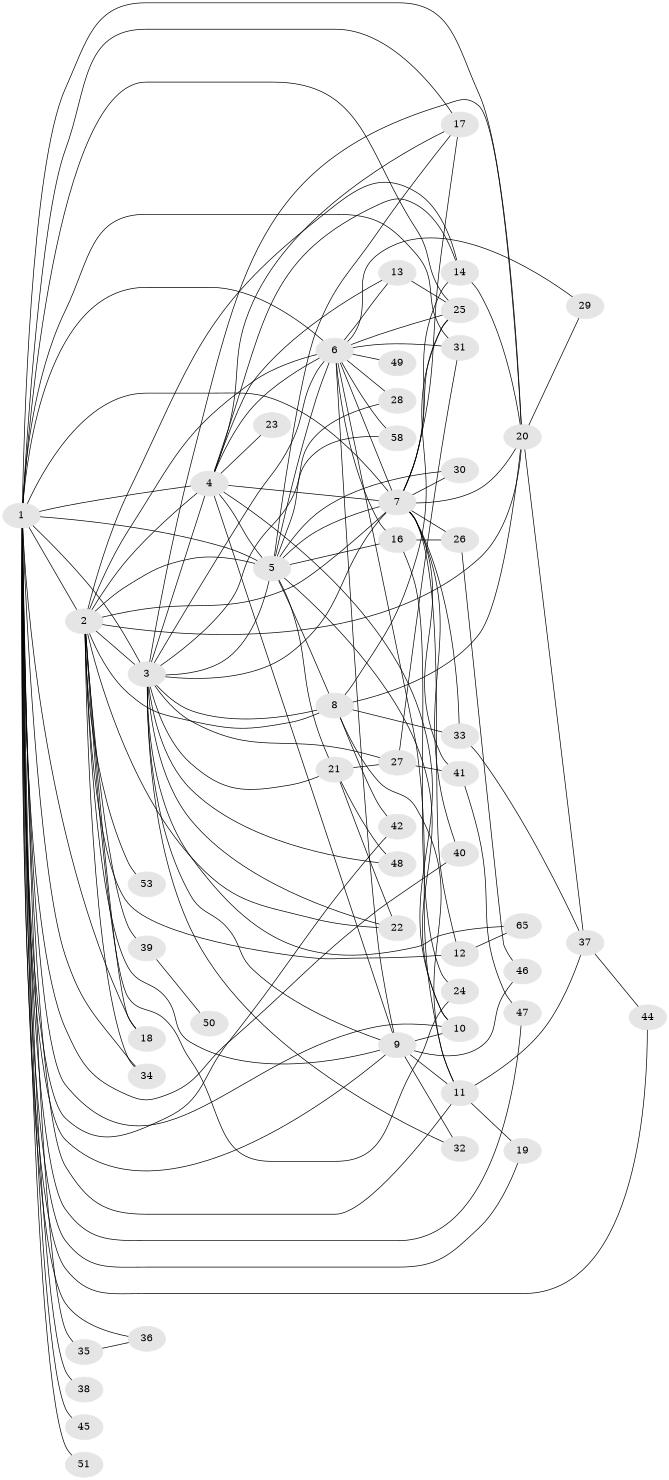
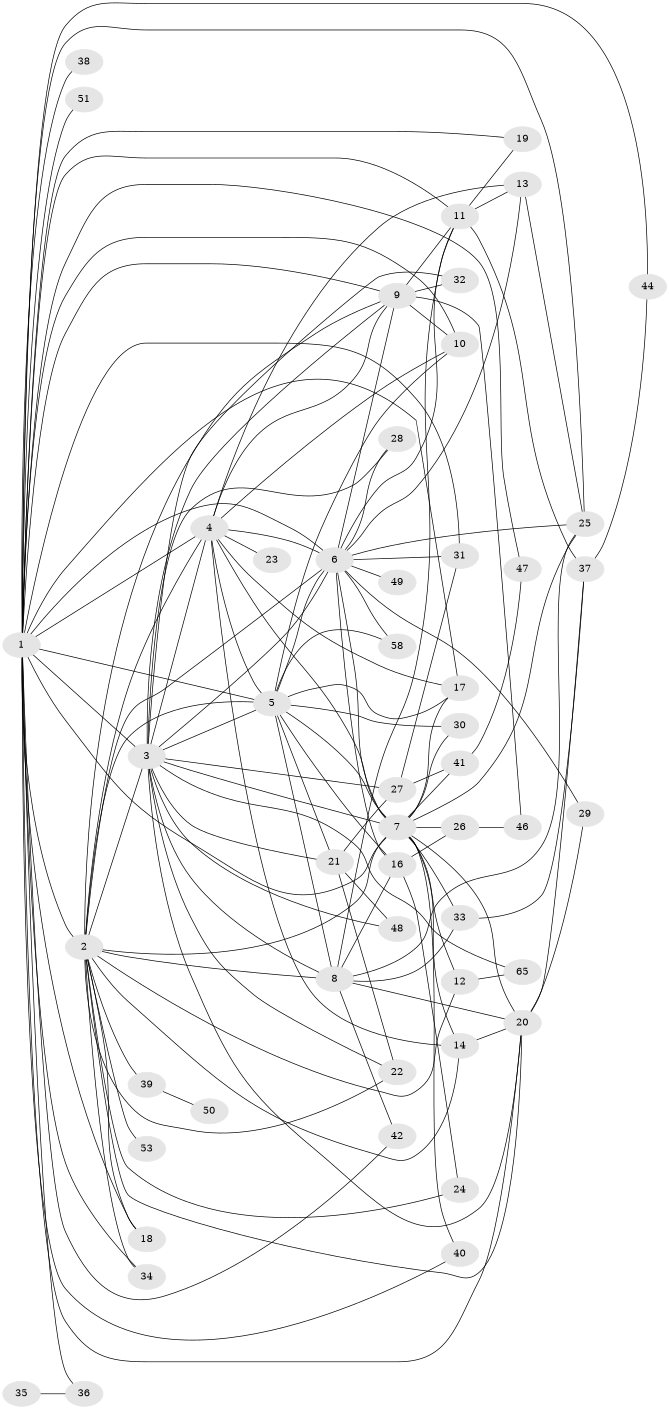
edge "13" -- "11": added
edge "16" -- "8": added
edge "1" -- "35": removed
node "45": removed
